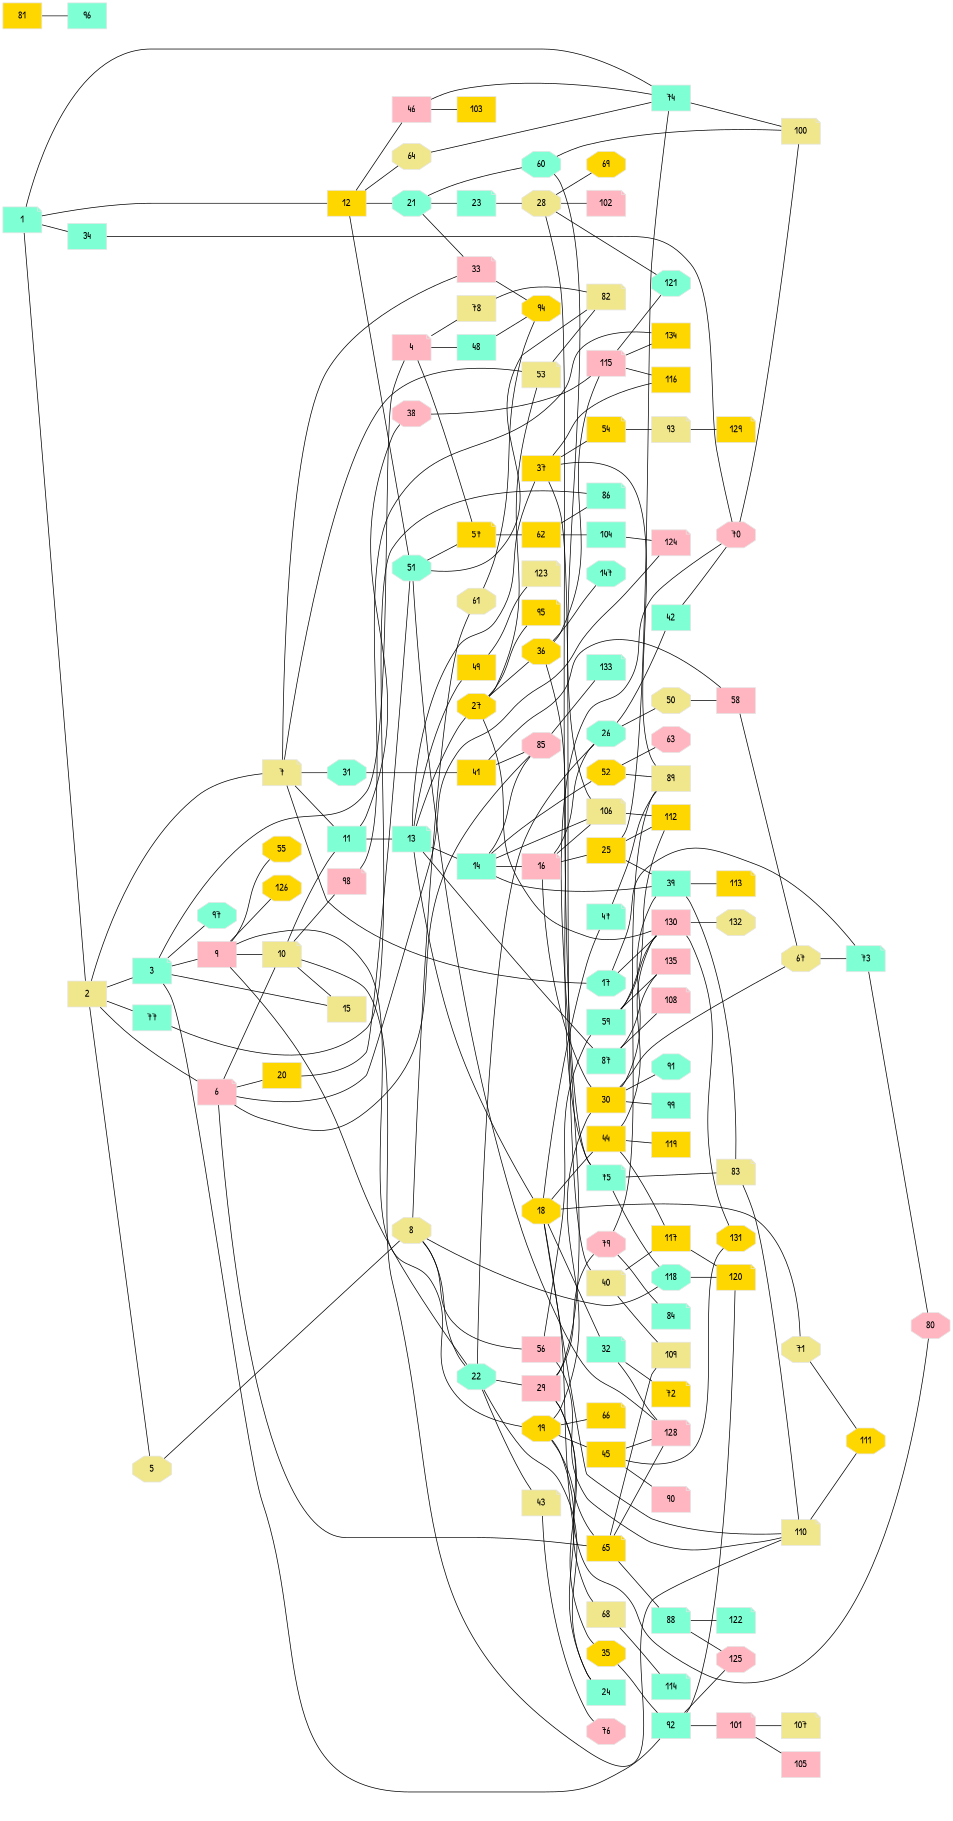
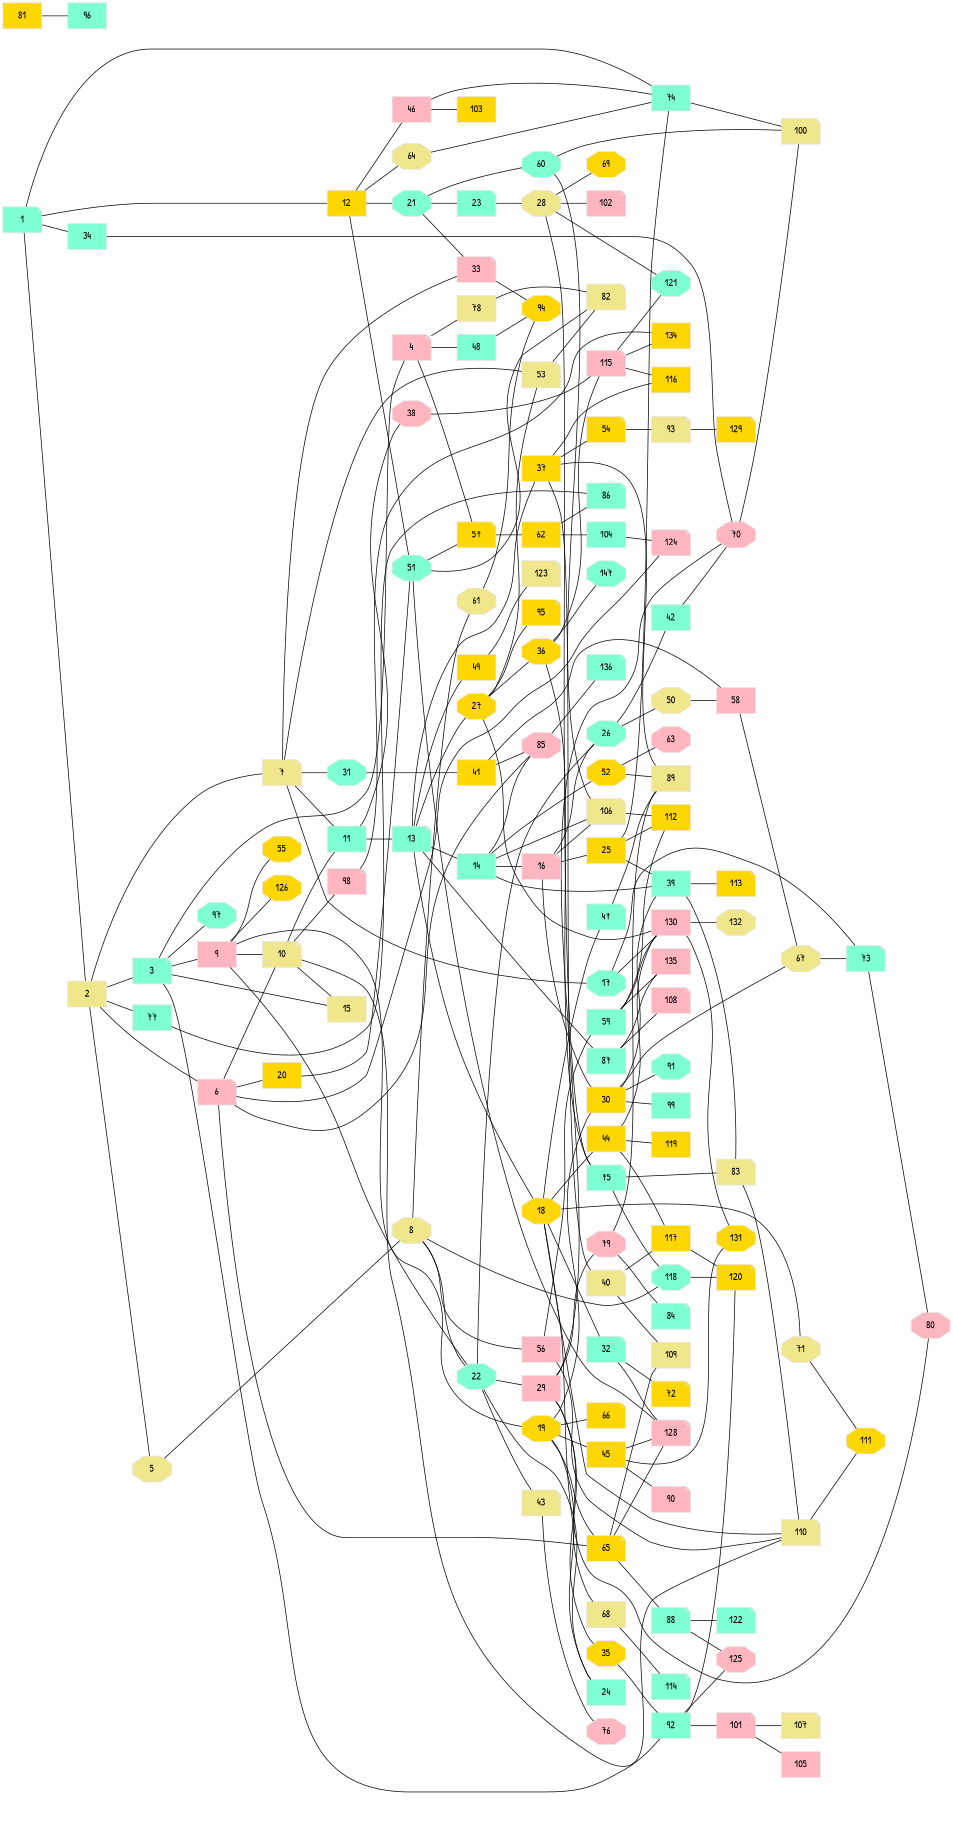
node "133": label "133" -> "136"
